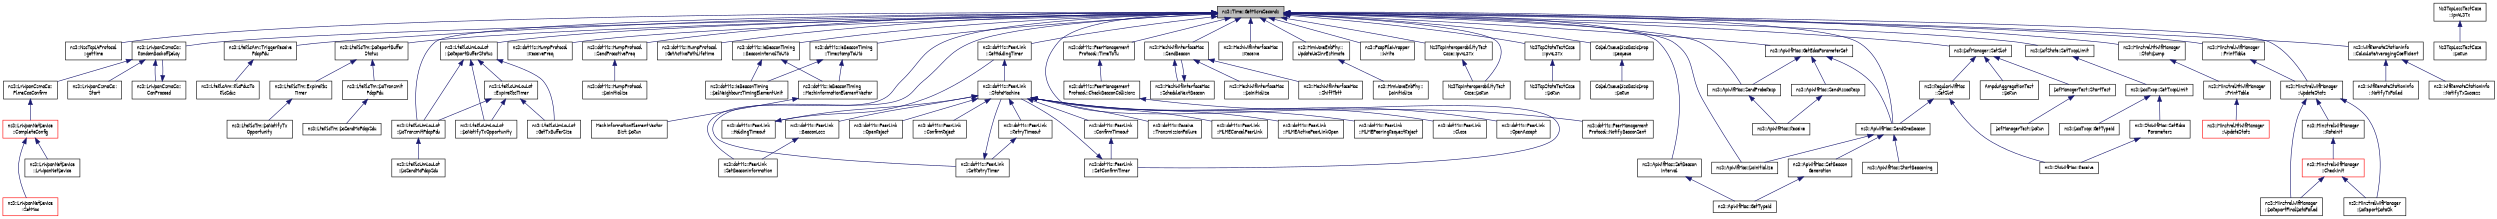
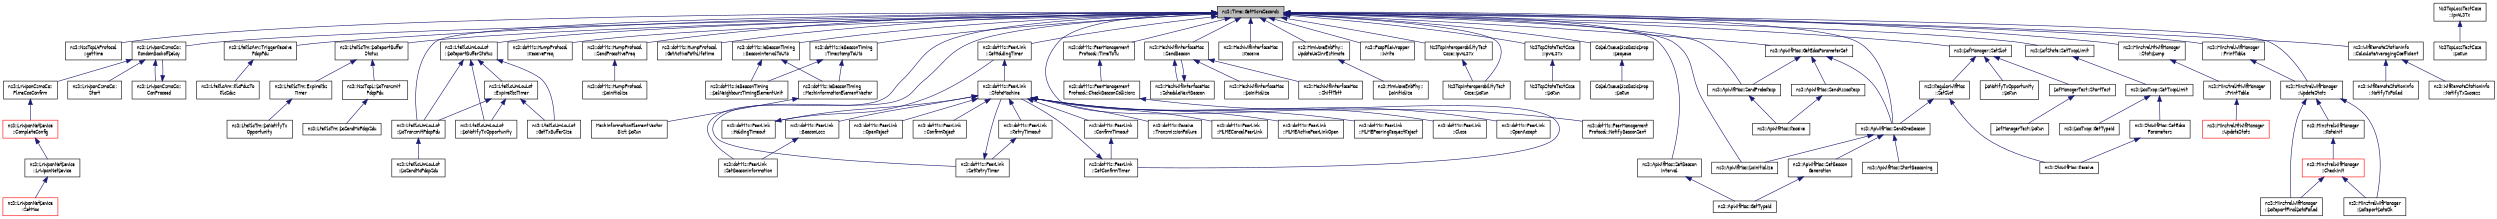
node "ns3::LteRlcTm::DoTransmit PdcpPdu": label "ns3::LteRlcTm::DoTransmit PdcpPdu" -> "ns3::NscTcpL::DoTransmit PdcpPdu"
node "AmpduAggregationTest ::DoRun": label "AmpduAggregationTest ::DoRun" -> "DoNotifyTxOpportunity ::DoRun"
edge "ns3::LrWpanNetDevice ::SetMac" -> "ns3::LrWpanNetDevice ::CompleteConfig": now "ns3::LrWpanNetDevice ::SetMac" -> "ns3::LrWpanNetDevice ::LrWpanNetDevice"
